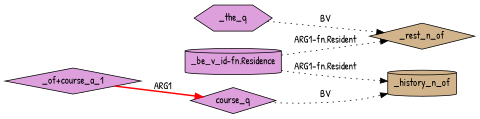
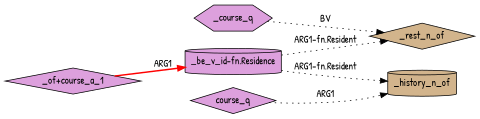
node "_the_q": label "_the_q" -> "_course_q"
edge "_of+course_a_1" -> "course_q": now "_of+course_a_1" -> "_be_v_id-fn.Residence"
edge "course_q" -> "_history_n_of": label "BV" -> "ARG1"
